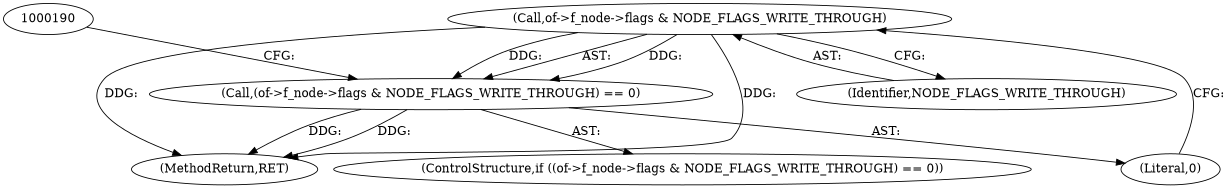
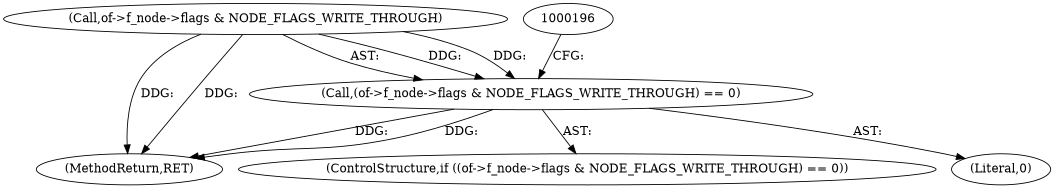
node "1000190": label "1000190" -> "1000196"
edge "(Literal,0)" -> "(Call,of->f_node->flags & NODE_FLAGS_WRITE_THROUGH)": removed, label "CFG:"
node "(Identifier,NODE_FLAGS_WRITE_THROUGH)": removed
